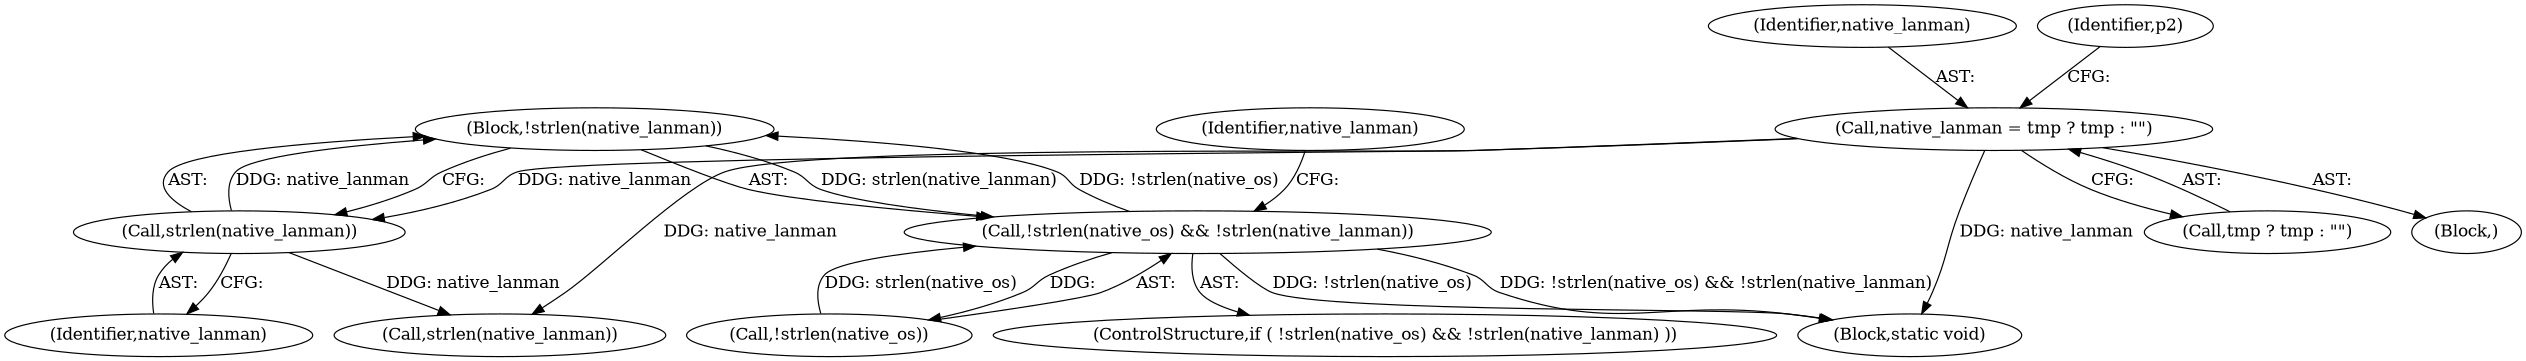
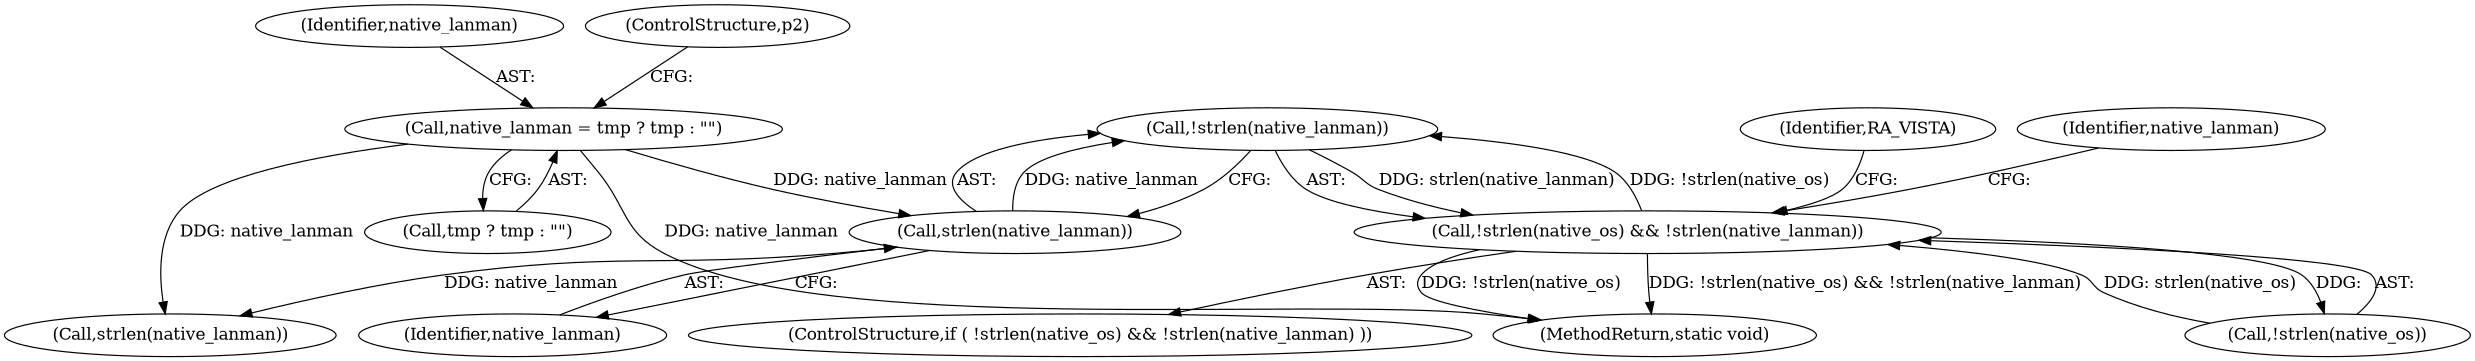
node "(Identifier,p2)": label "(Identifier,p2)" -> "(ControlStructure,p2)"
node "(Block,!strlen(native_lanman))": label "(Block,!strlen(native_lanman))" -> "(Call,!strlen(native_lanman))"
node "(Identifier,RA_VISTA)": added
node "(Block,)": removed
node "(Block,static void)": label "(Block,static void)" -> "(MethodReturn,static void)"
